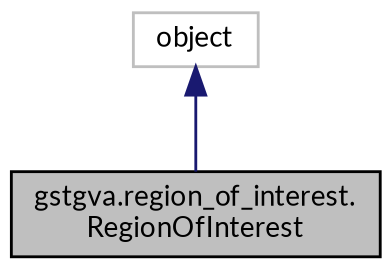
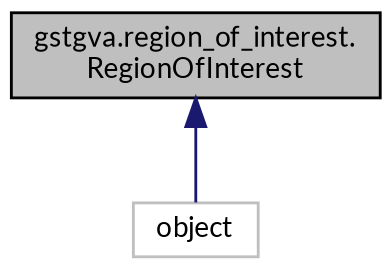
edge "gstgva.region_of_interest. RegionOfInterest" -> "object": reversed
